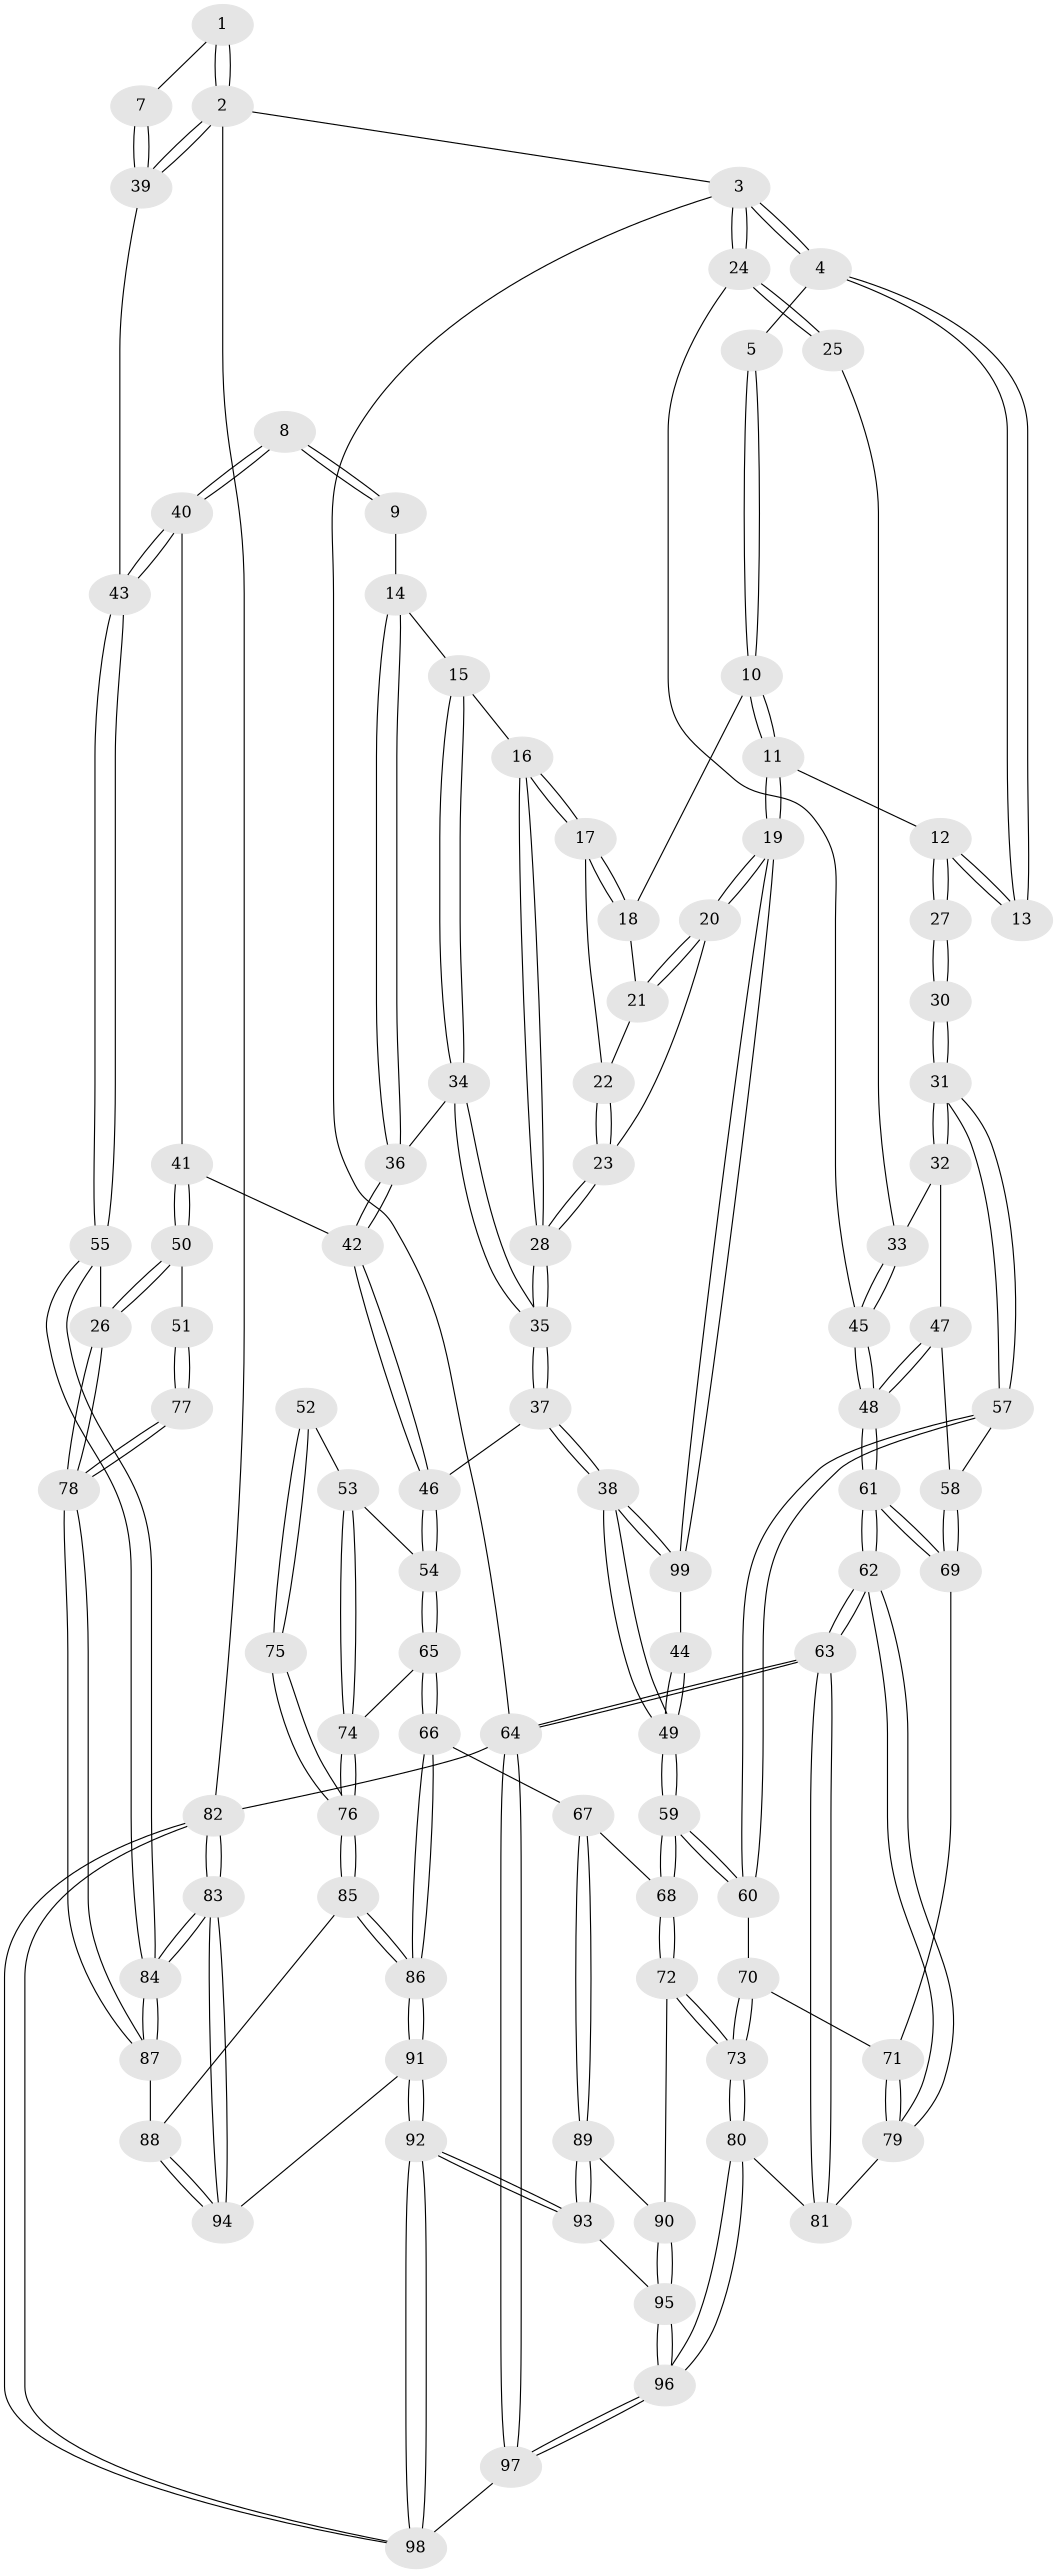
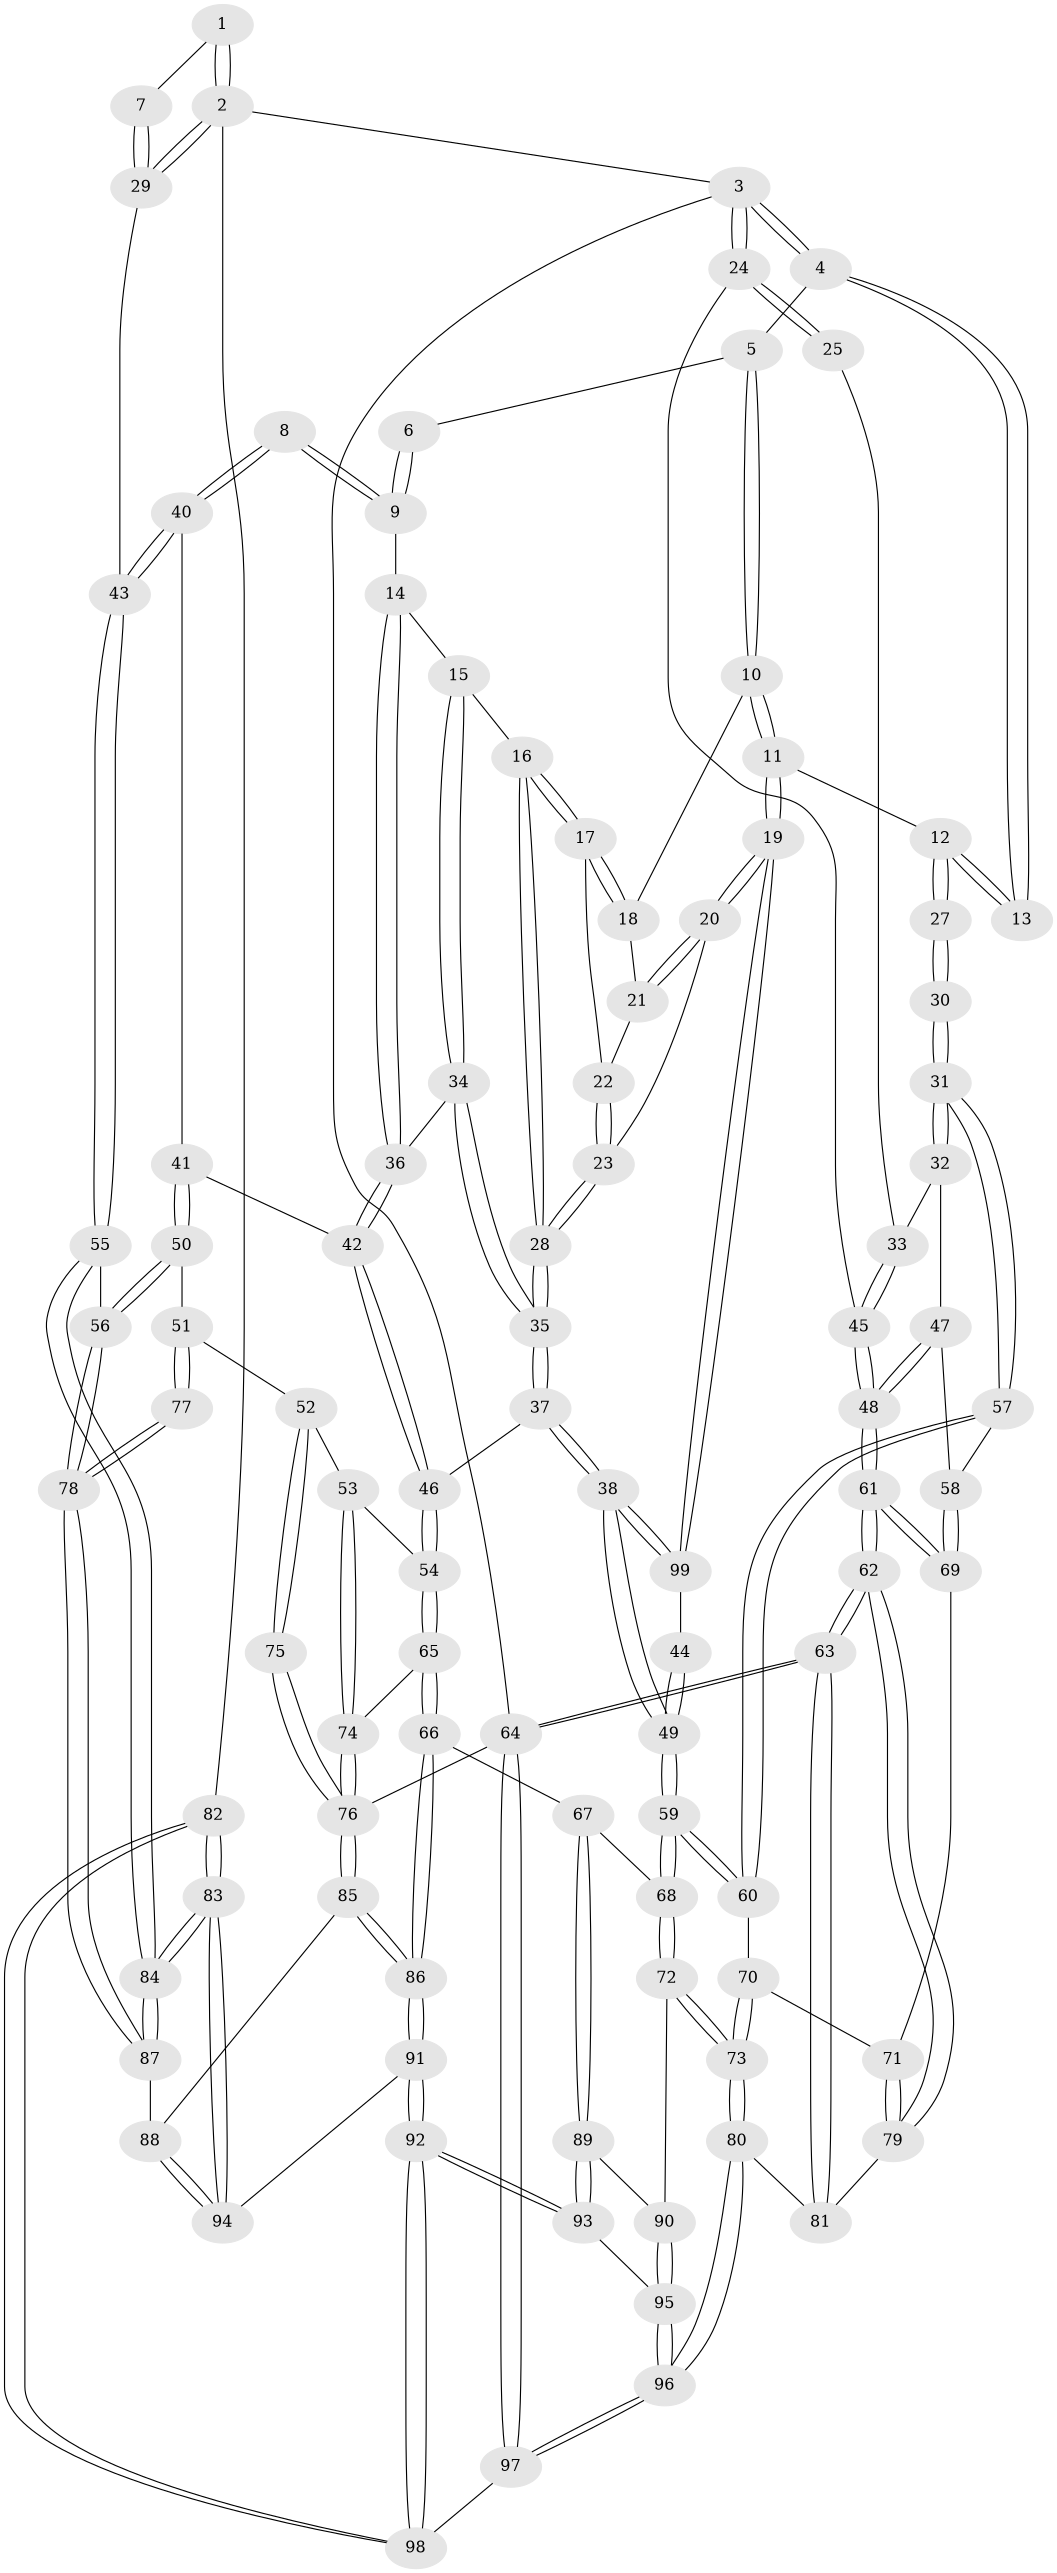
node "39": label "39" -> "29"
node "6": added
node "26": label "26" -> "56"
edge "51" -- "52": added
edge "64" -- "82": now "64" -- "76"
